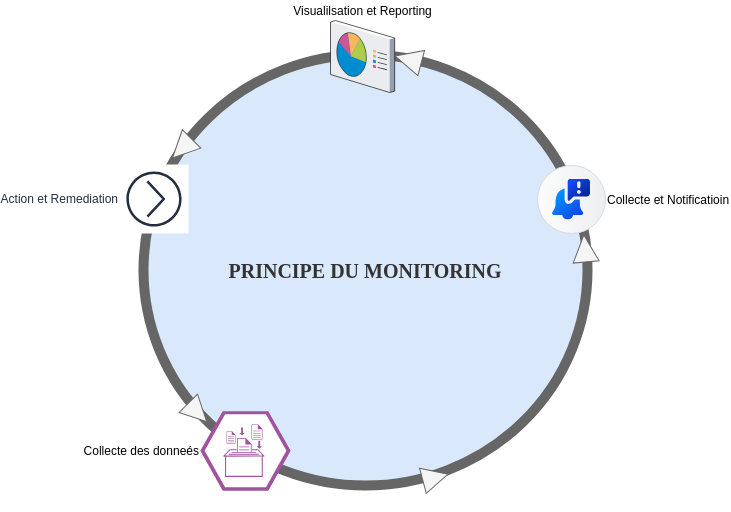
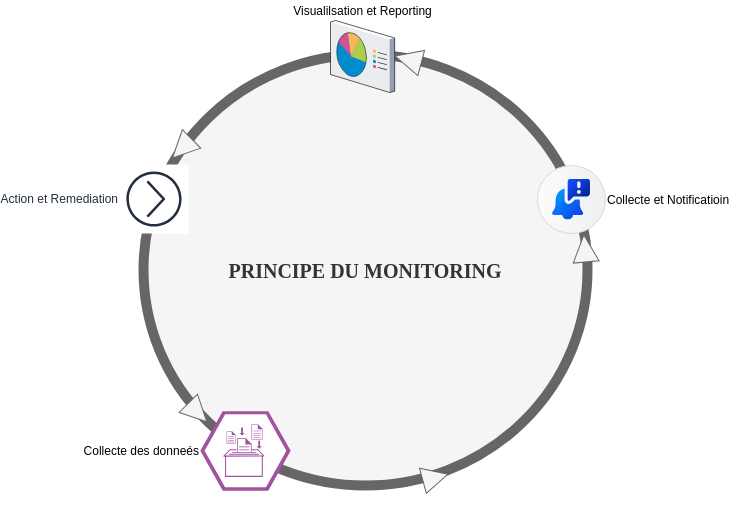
node "PRINCIPE DU MONITORING": fillcolor #dae8fc -> #f5f5f5
